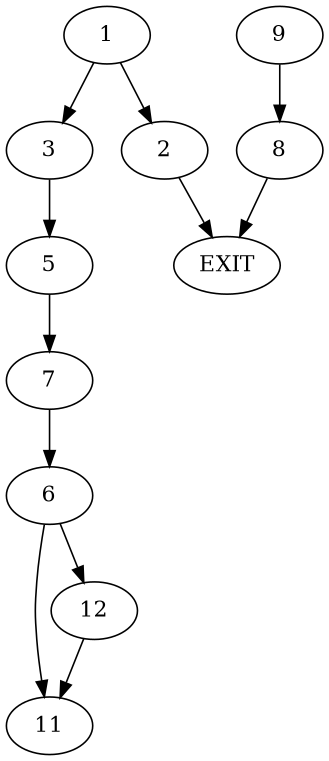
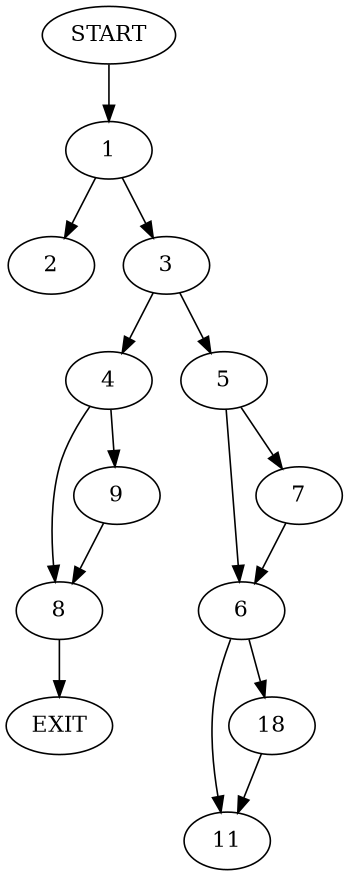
node "START": added
edge "2" -> "EXIT": removed
node "4": added
edge "5" -> "6": added
node "12": label "12" -> "18"
